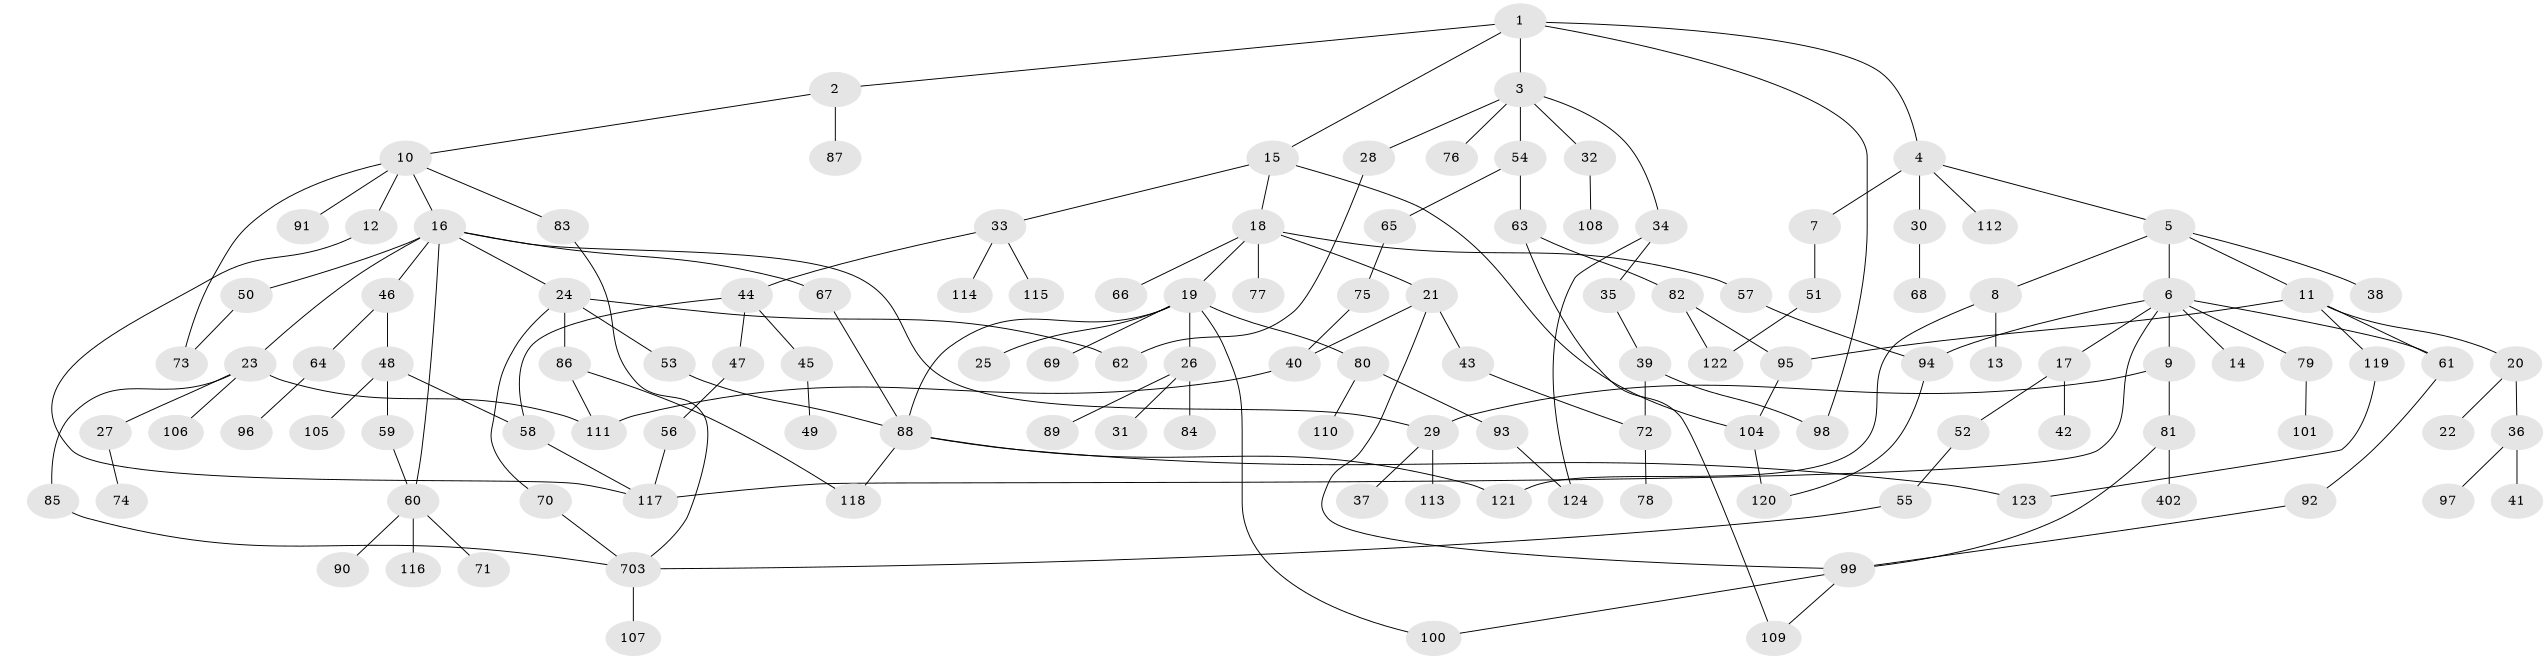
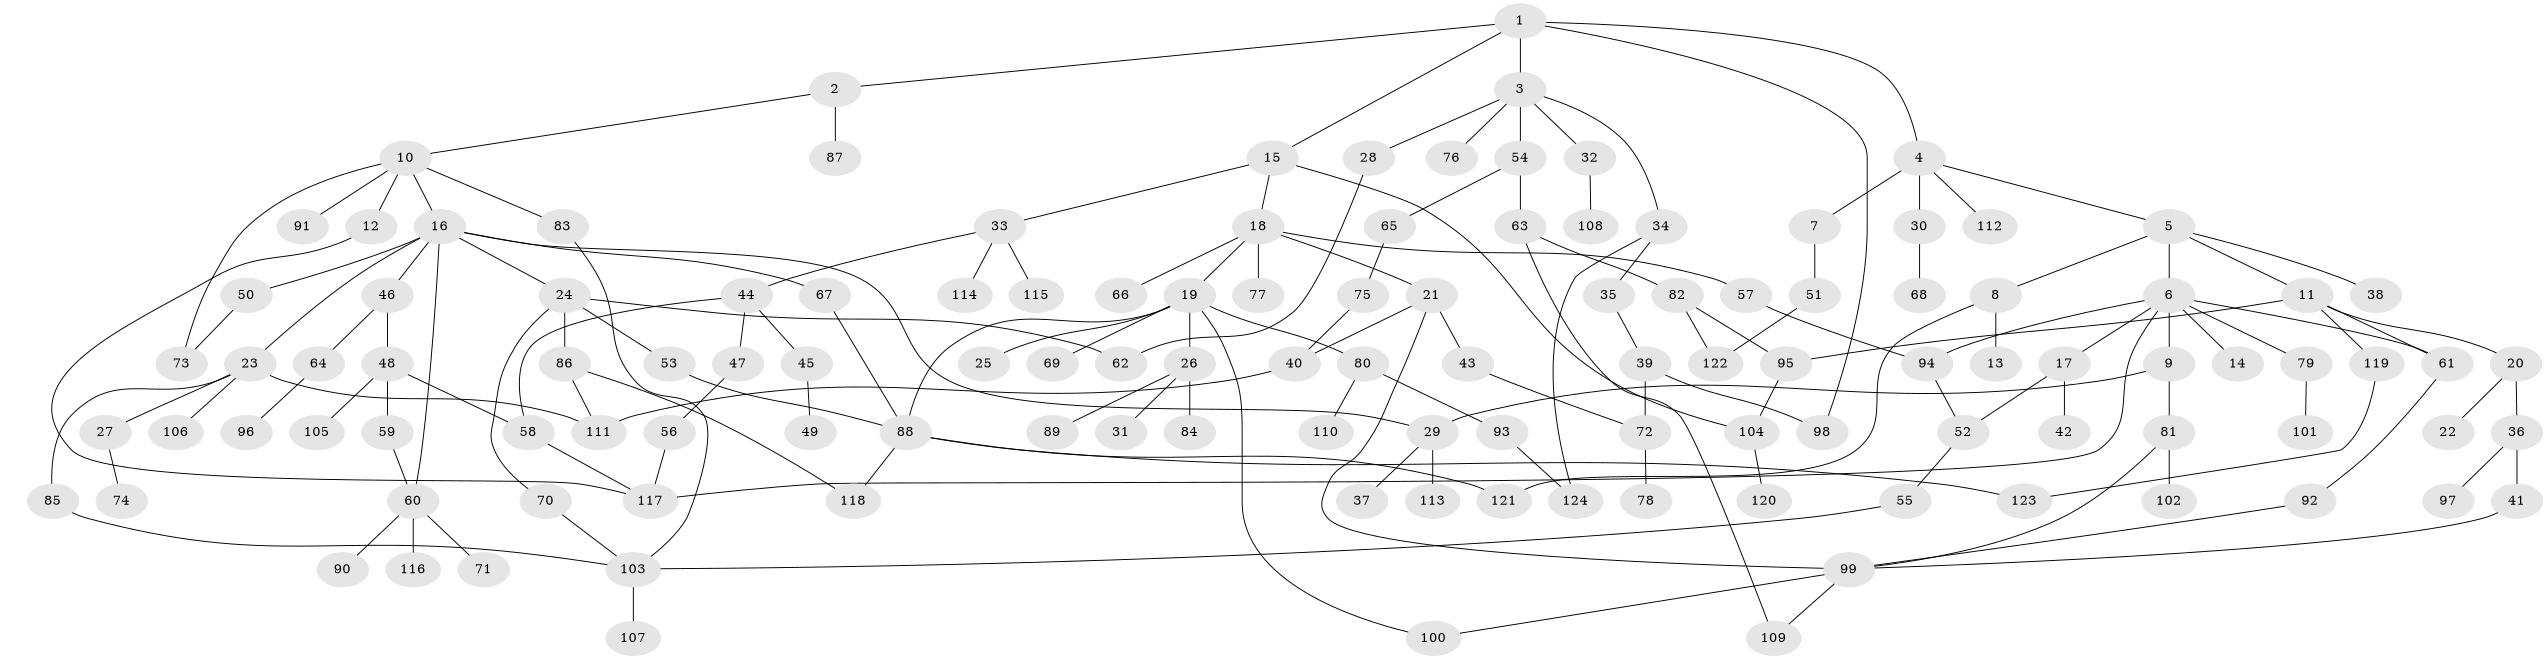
edge "94" -- "120": now "94" -- "52"
node "402": label "402" -> "102"
edge "41" -- "99": added
node "703": label "703" -> "103"
